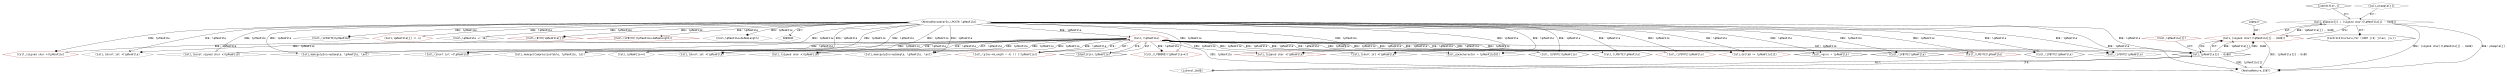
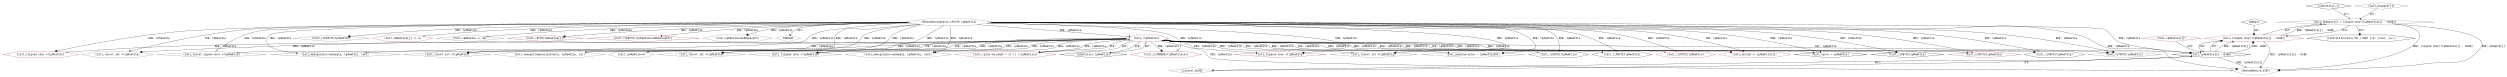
edge "(Call,!lpMemFile)" -> "(Call,lpMemFile+4)": label "AST: lpMemFile" -> "DDG: lpMemFile"
